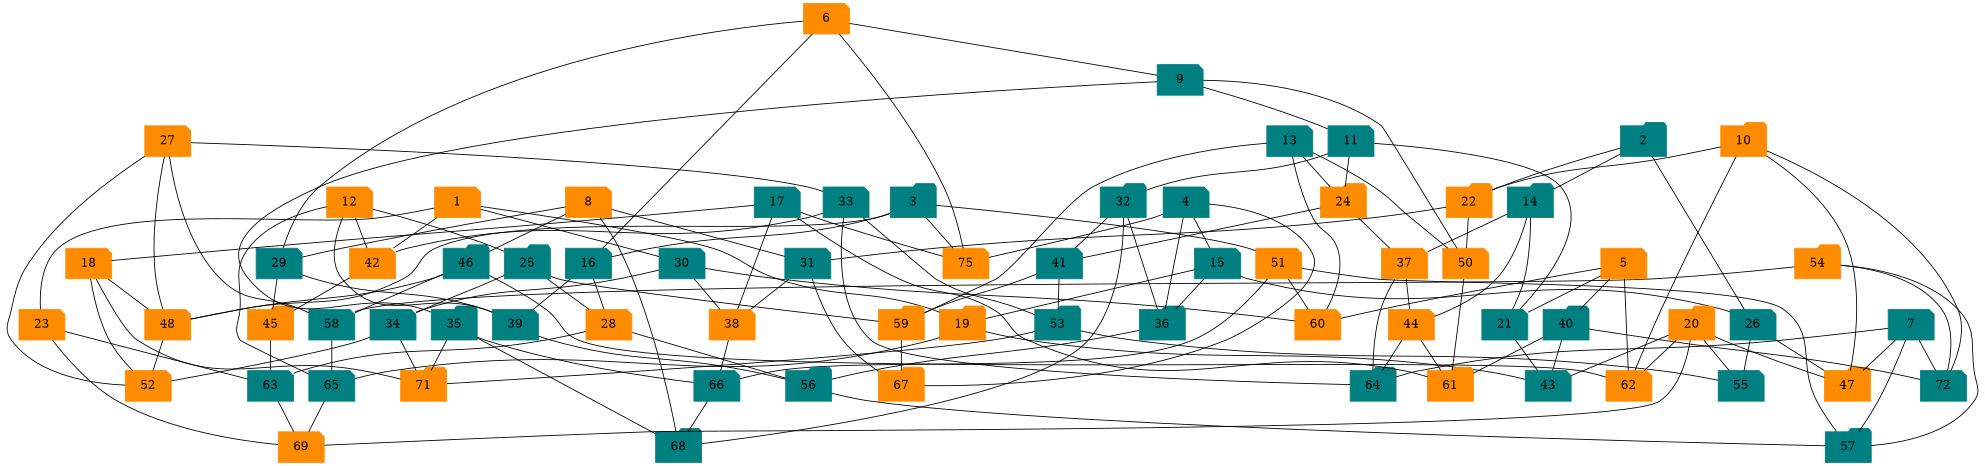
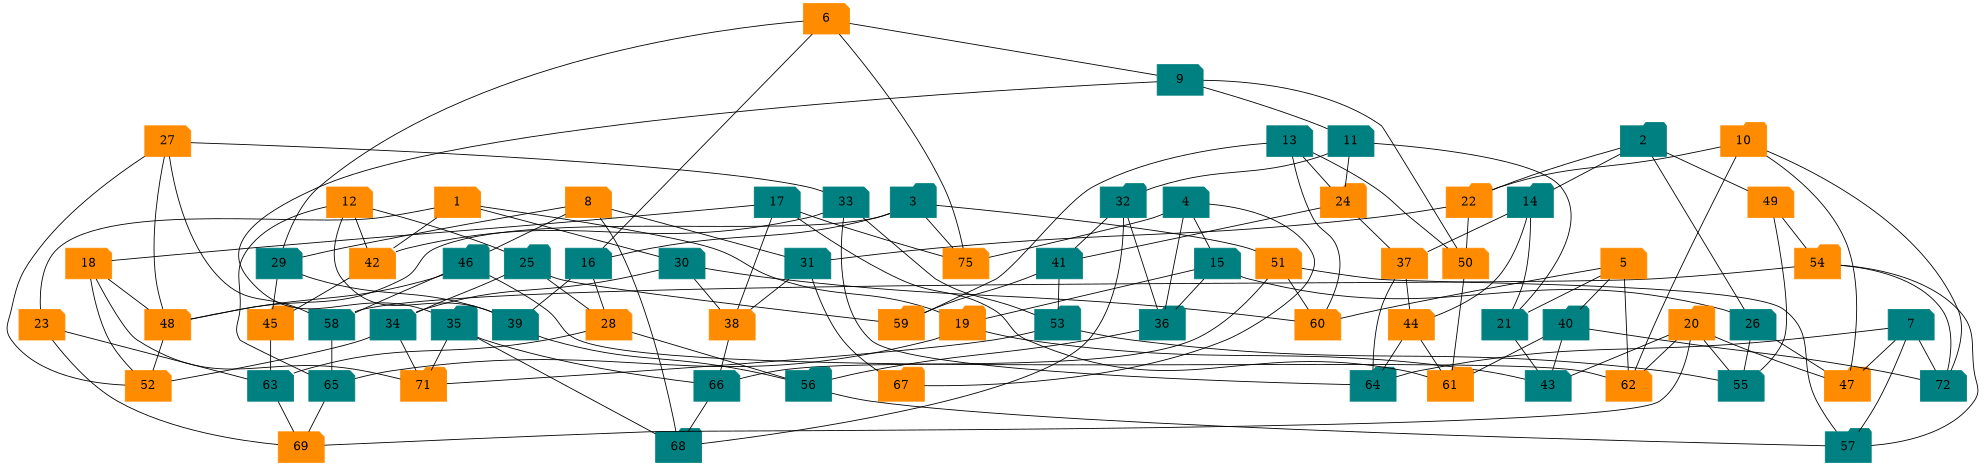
node "49": added
edge "59" -- "67": removed
